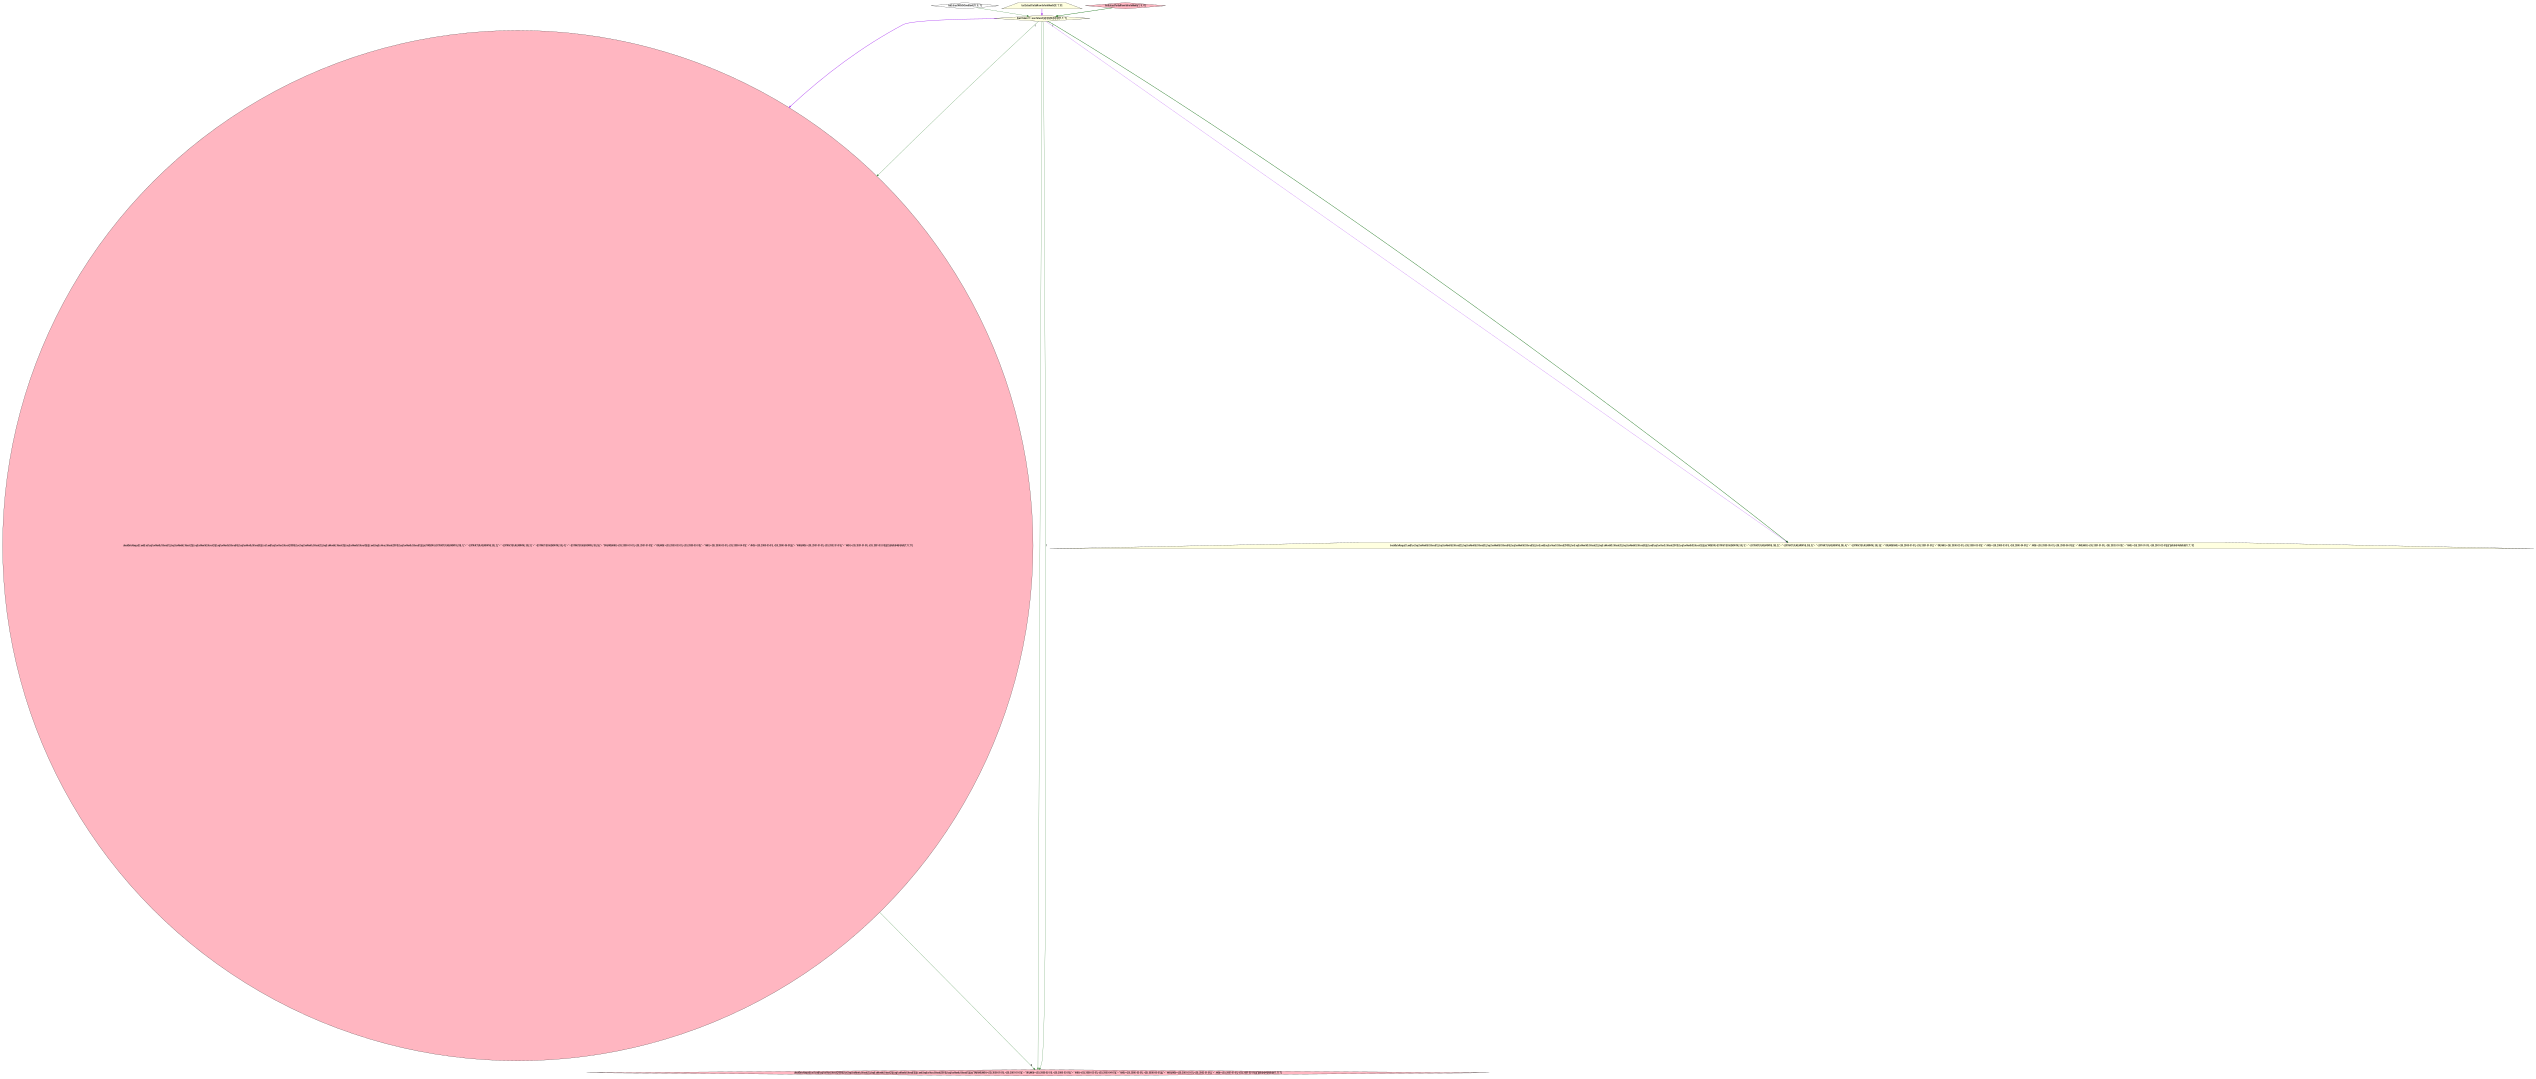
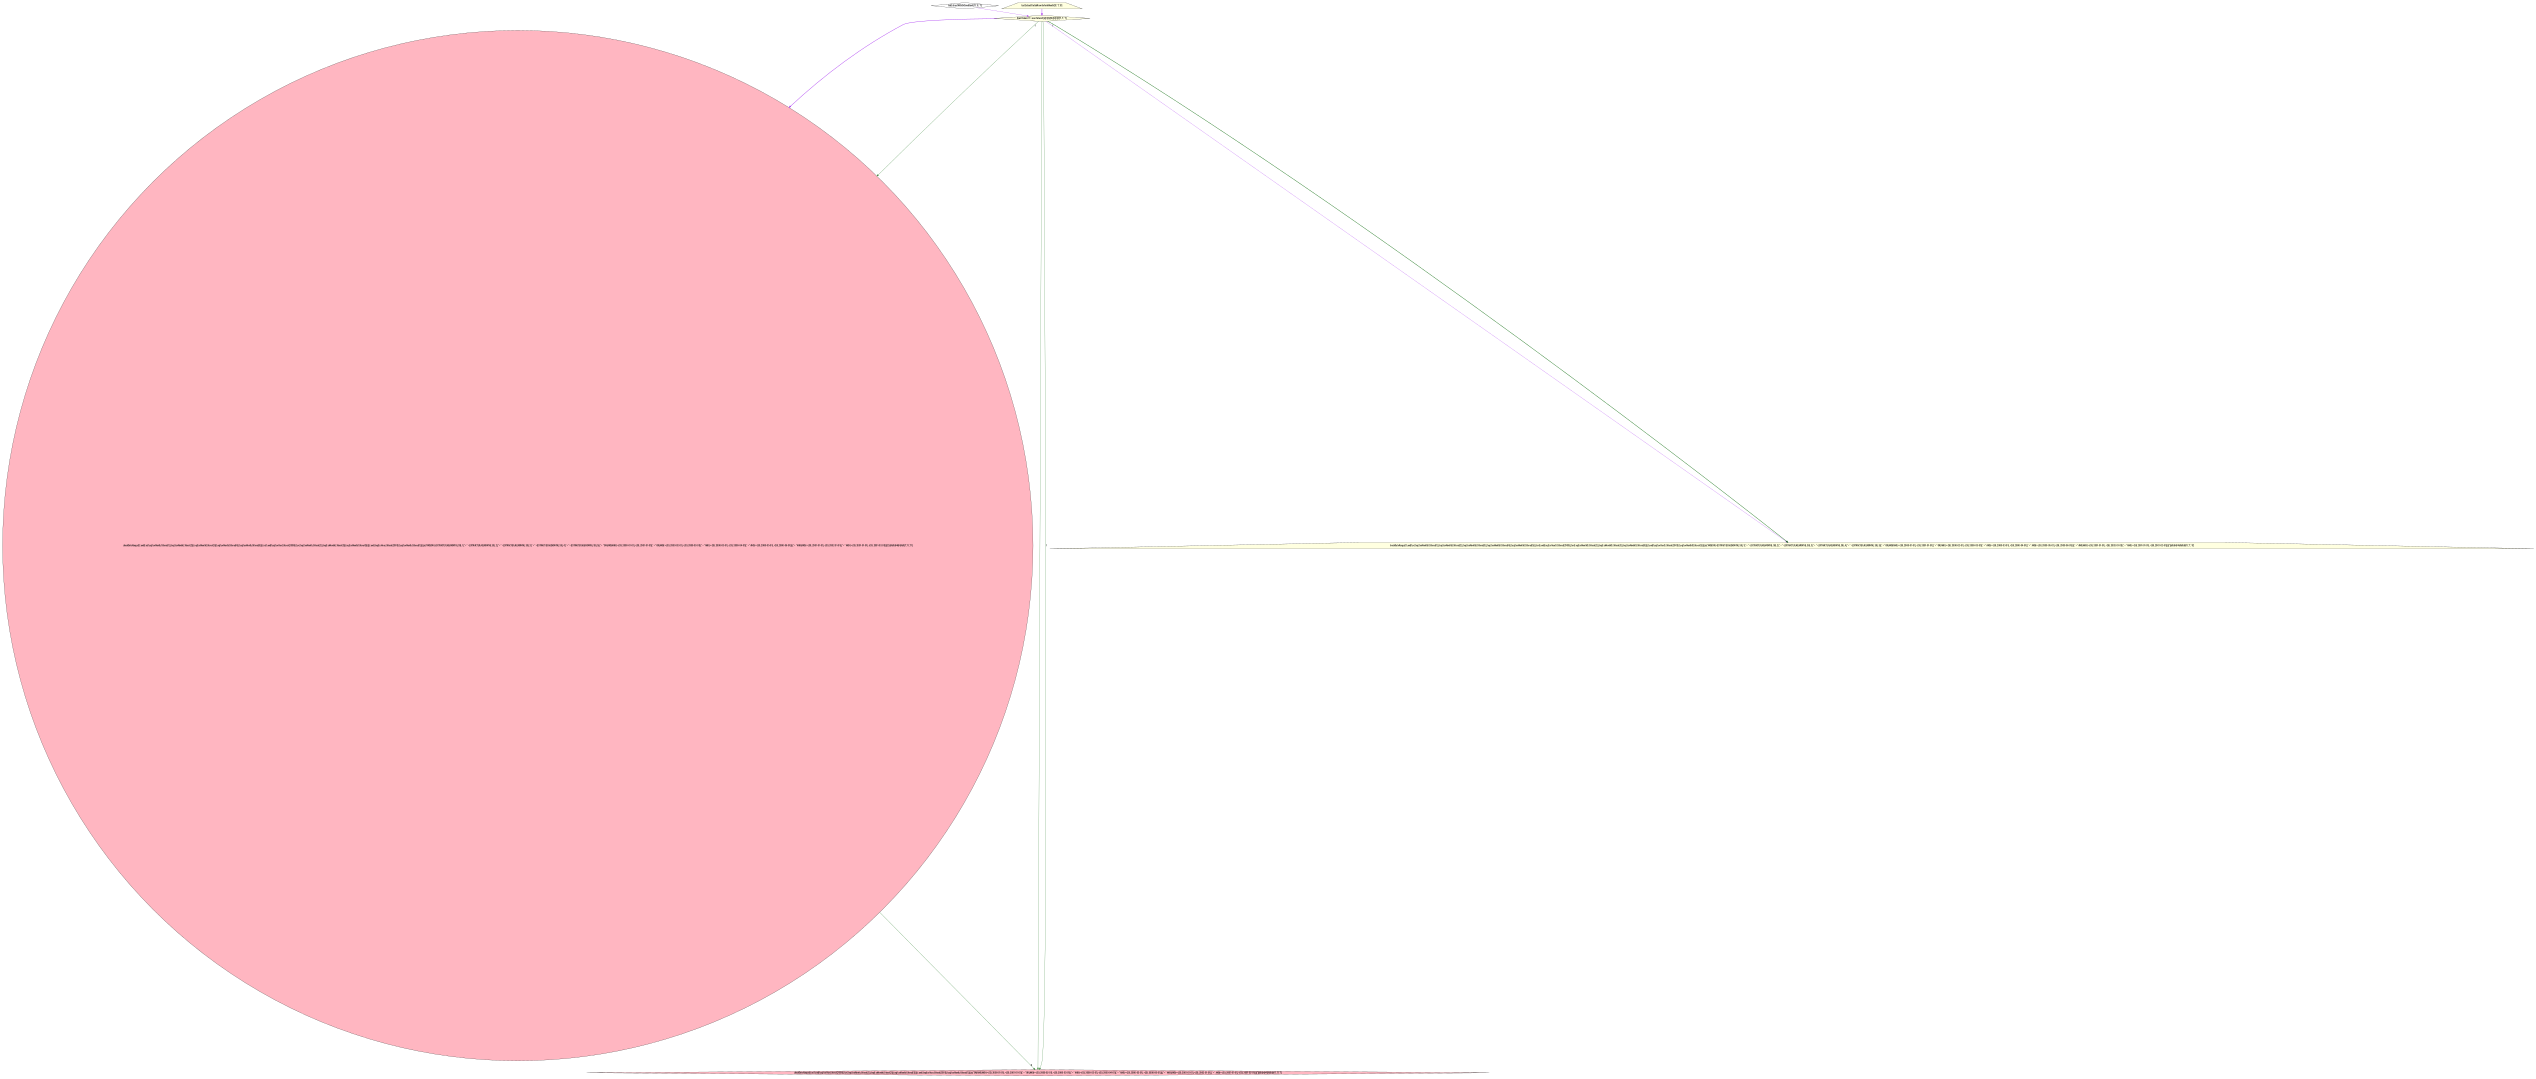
node "testExtractPartialRewriteForInMonth['1', '0', '0']": removed
edge "testExtractWithOrCondition1['0', '0', '1']" -> "final Fixture2 f = new Fixture2()@@@3@@@['1', '1', '1']": color darkgreen -> purple
